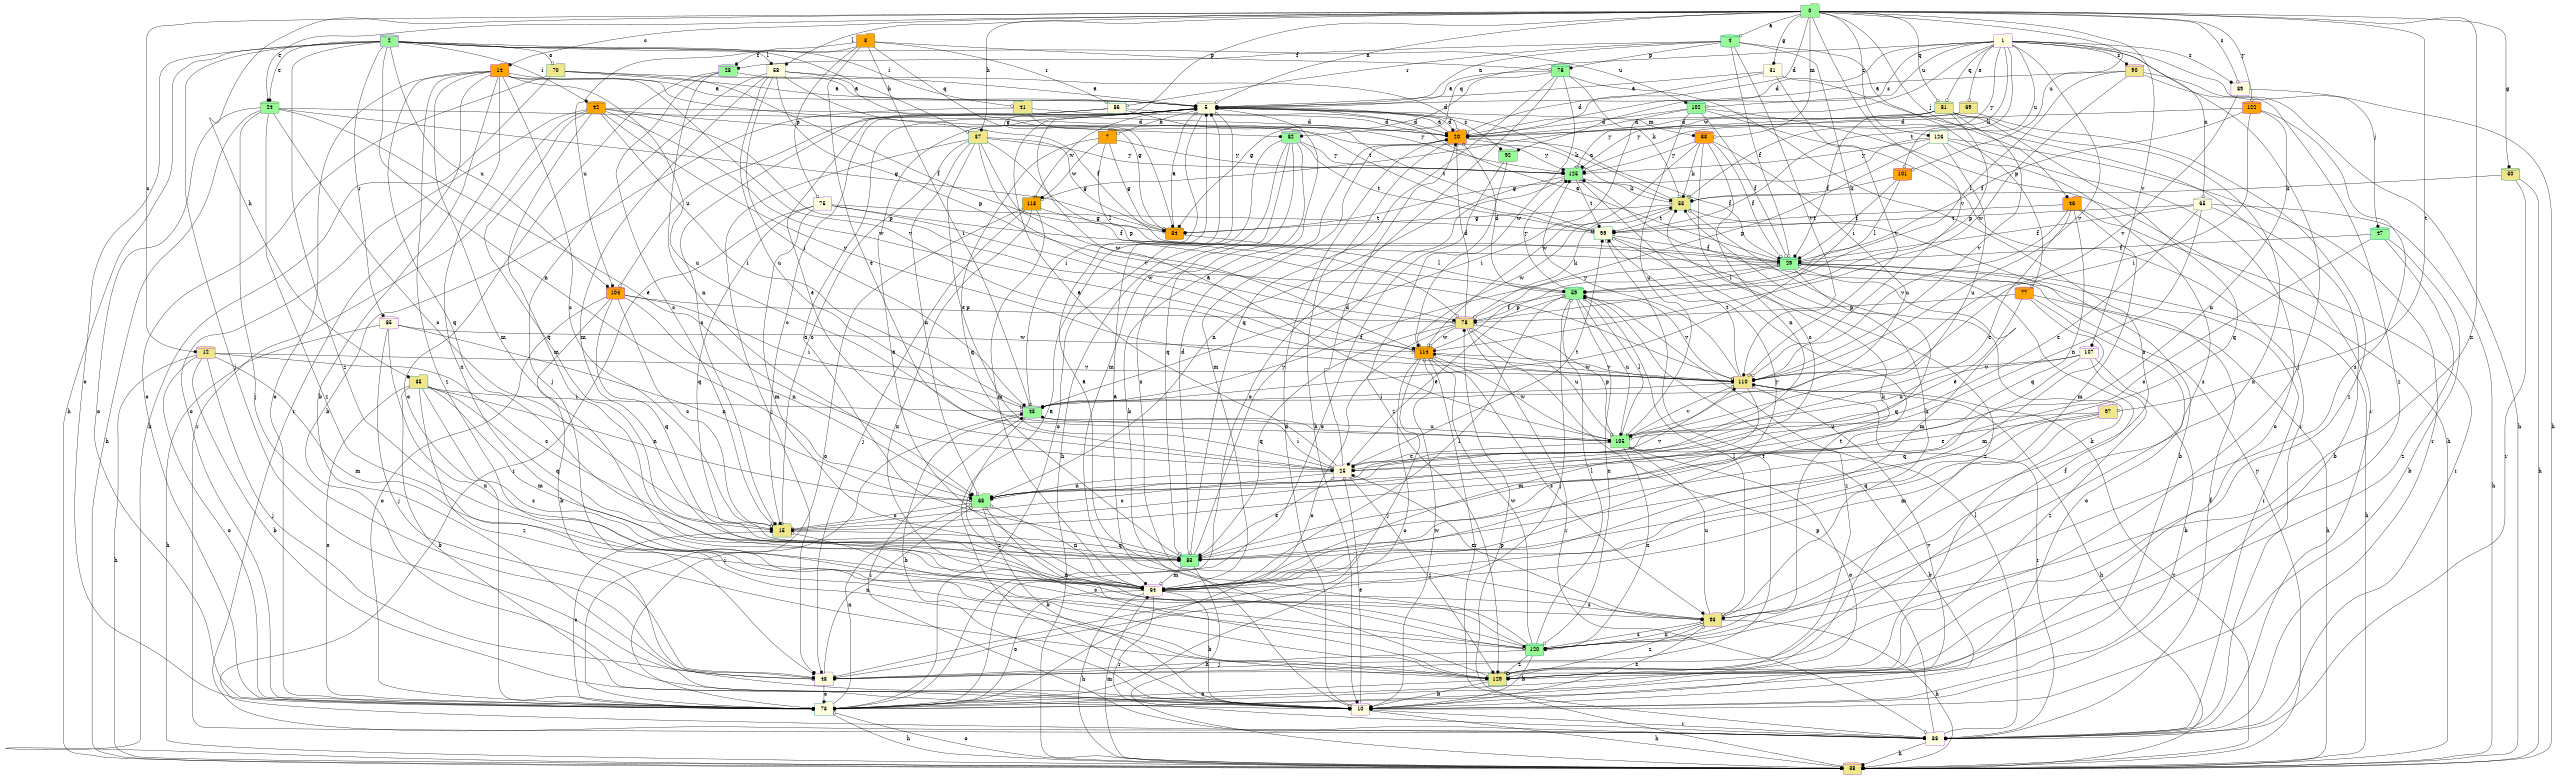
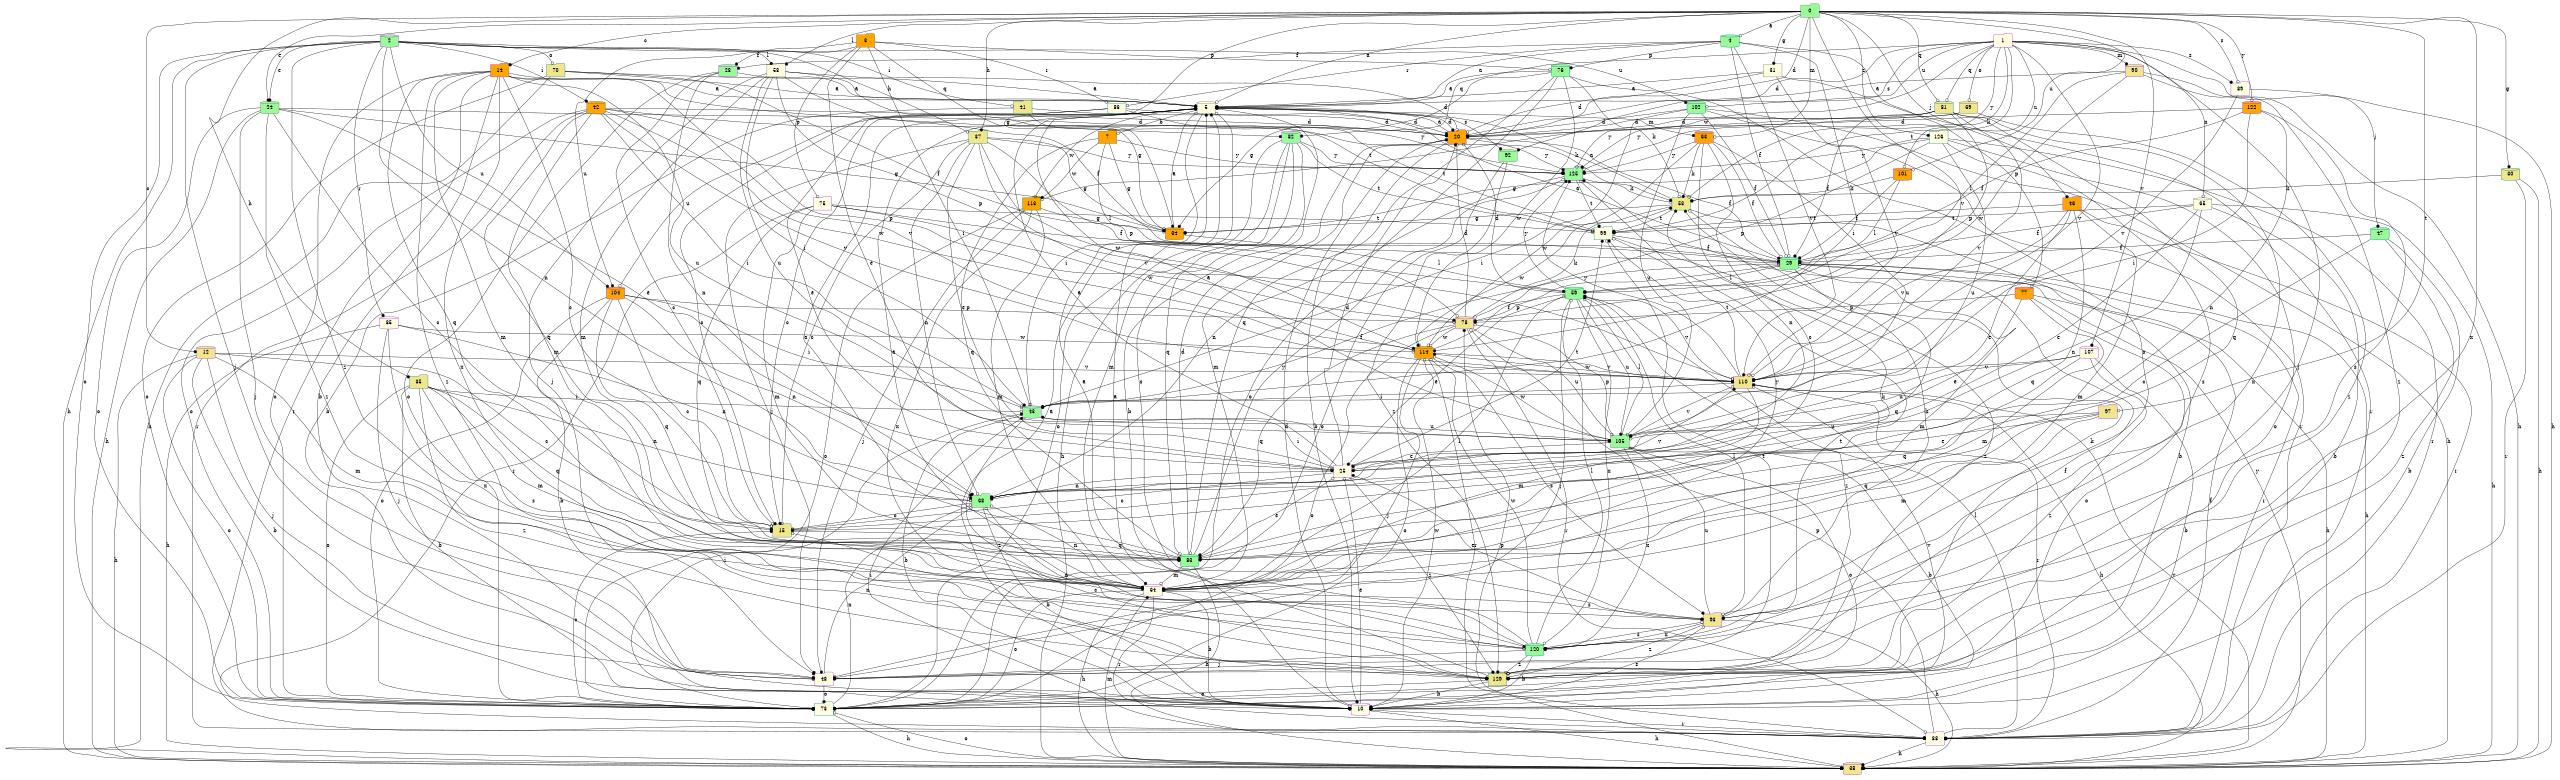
edge "1" -> "90": label "s" -> "m"
